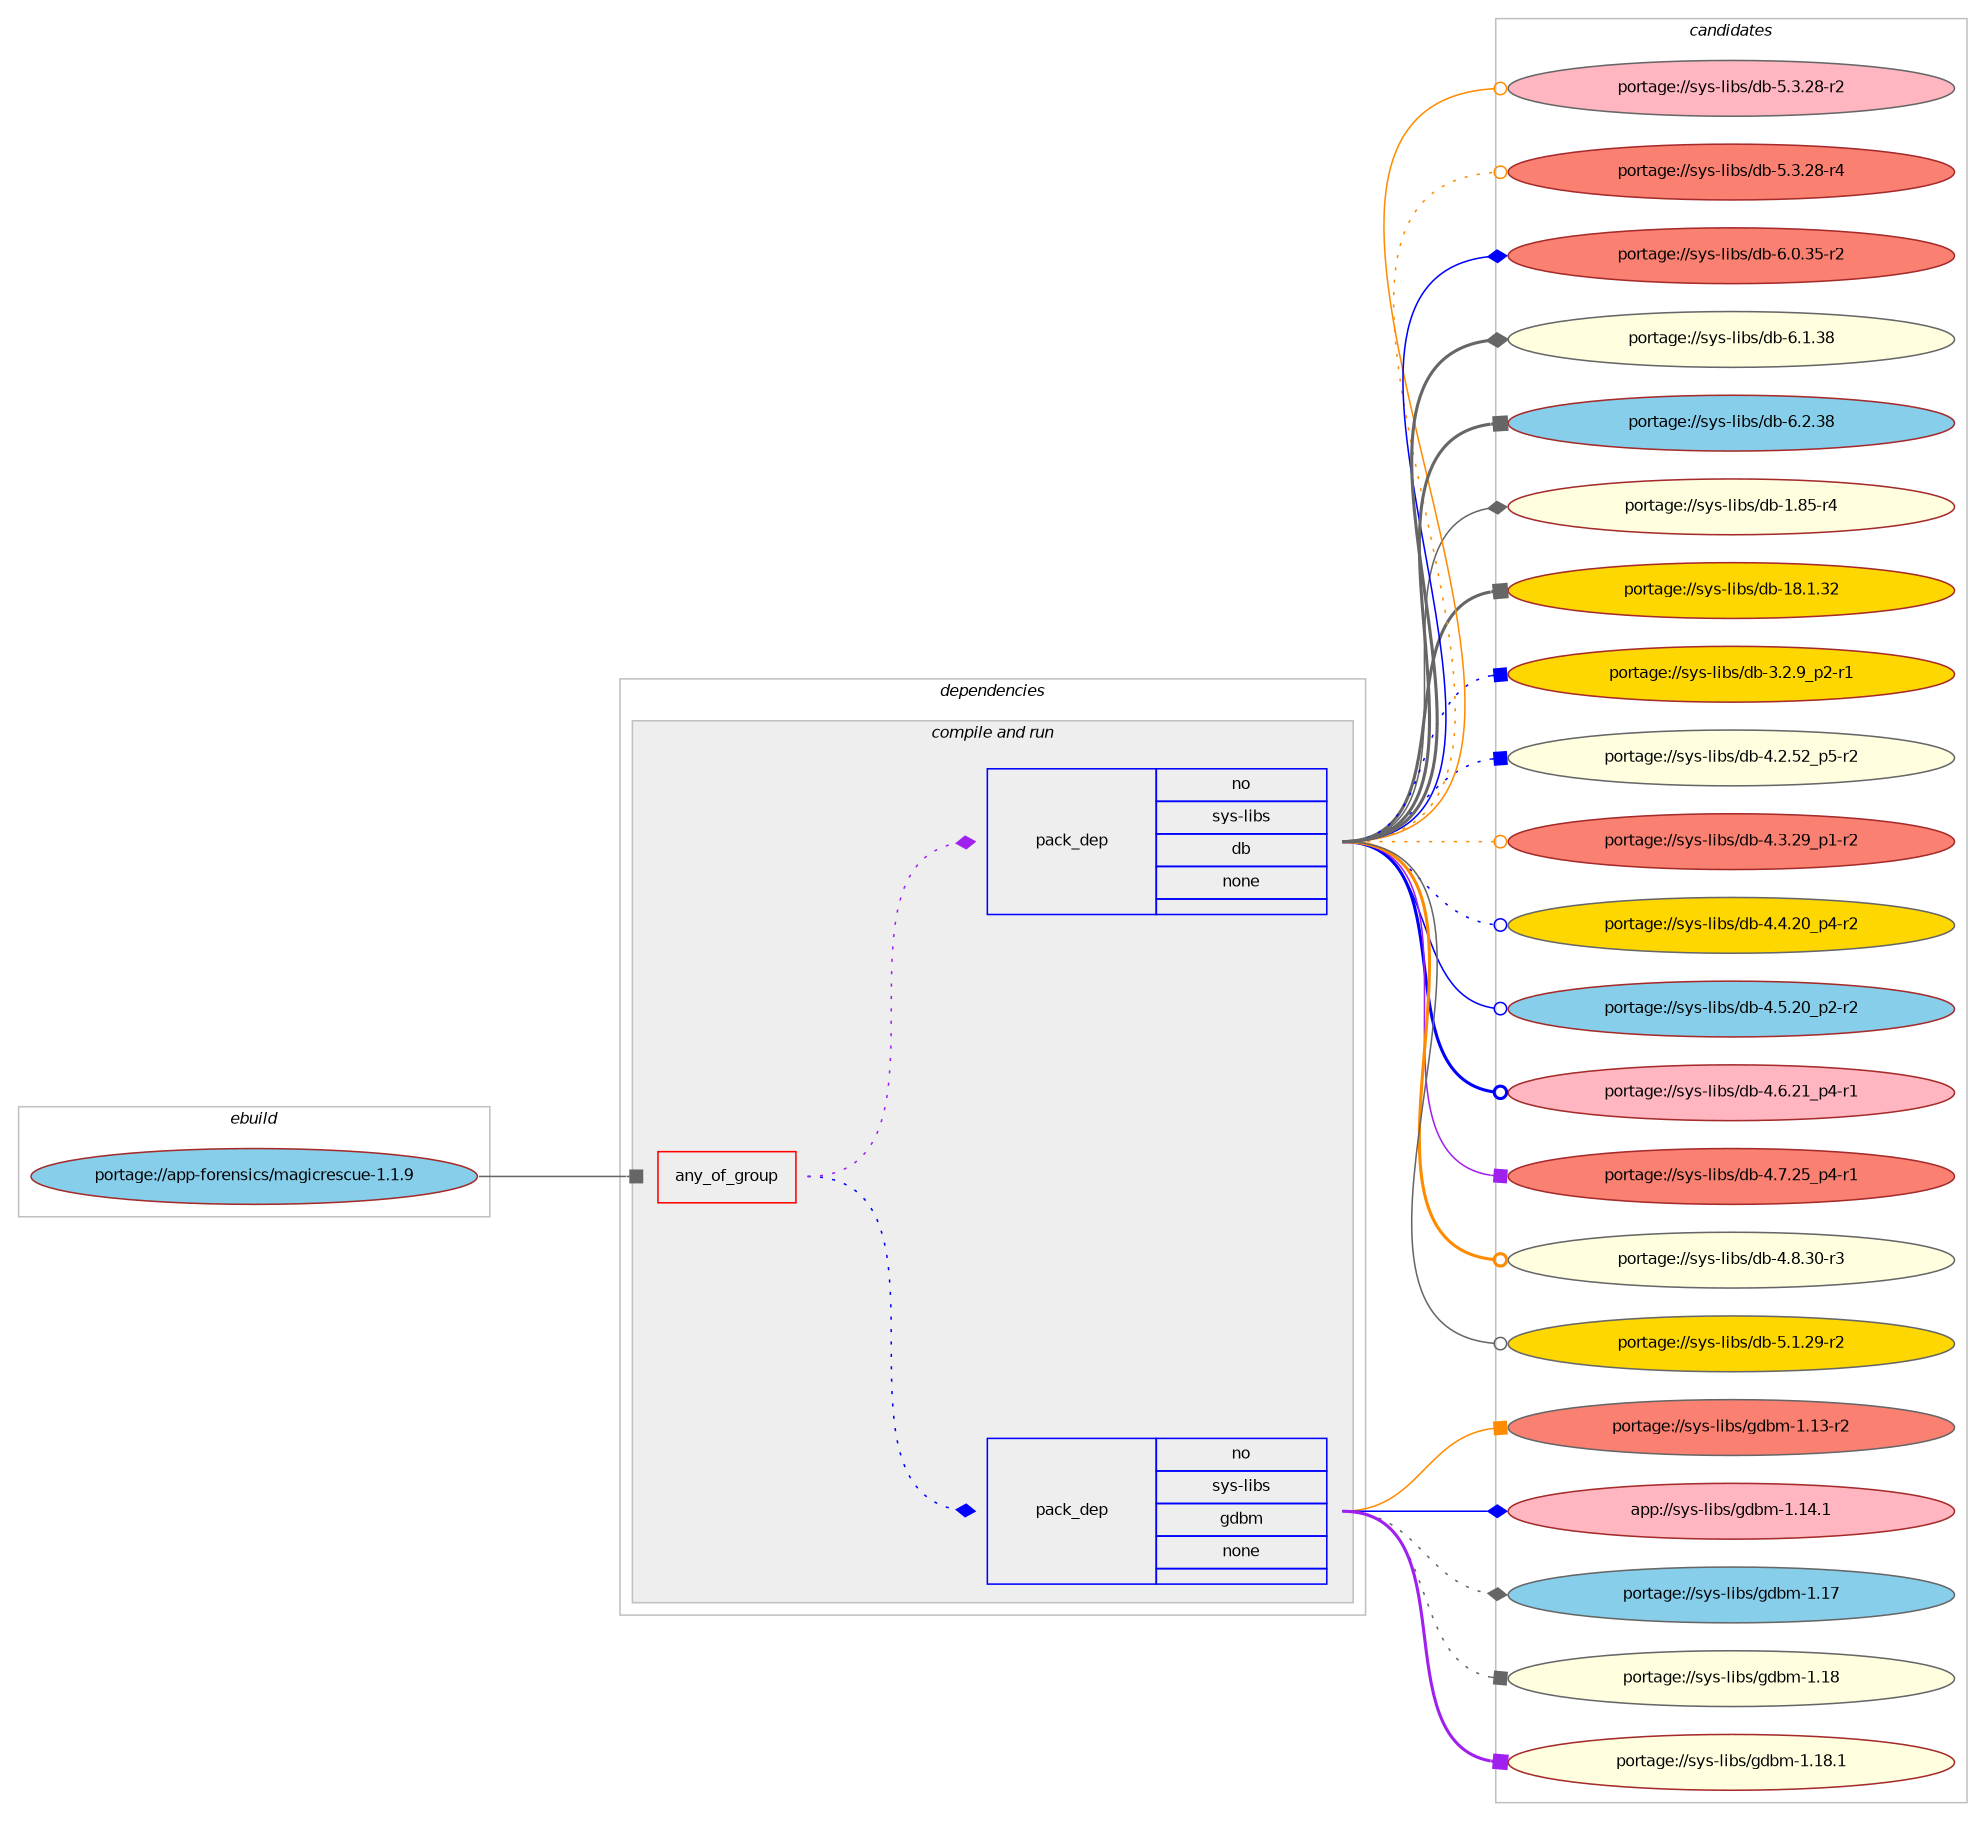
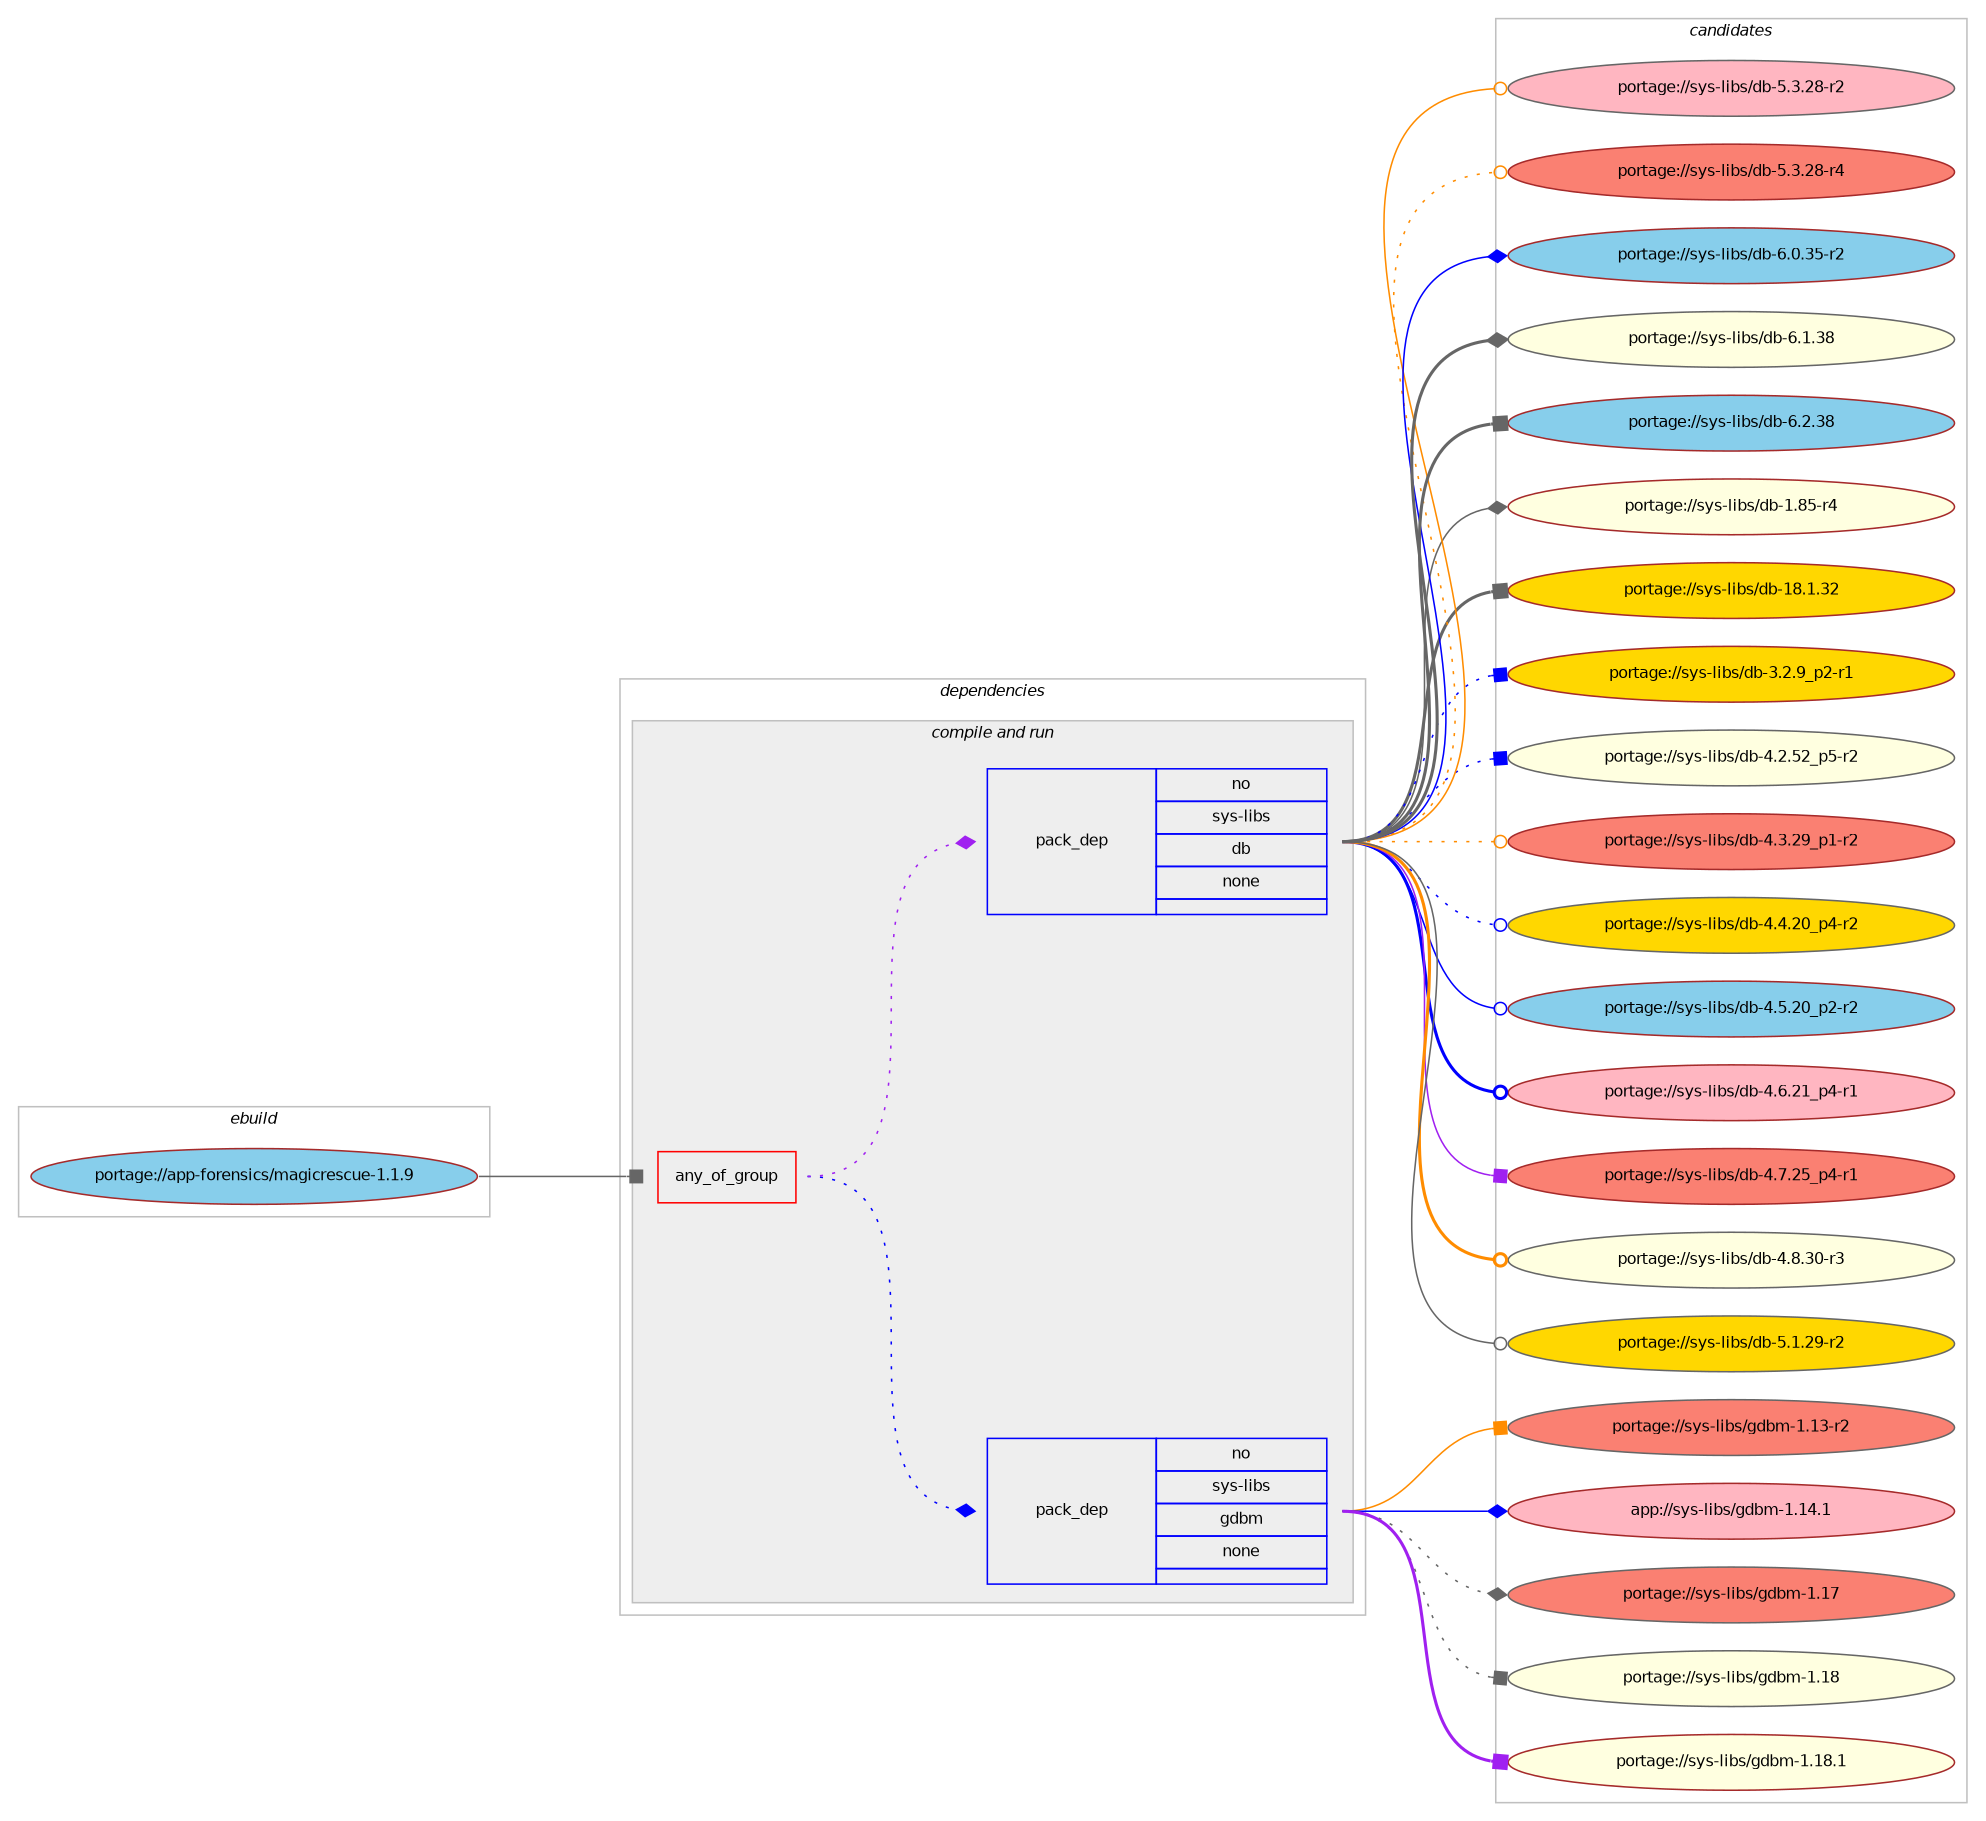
node "portage://sys-libs/db-6.0.35-r2": fillcolor salmon -> skyblue
node "portage://sys-libs/gdbm-1.17": fillcolor skyblue -> salmon
